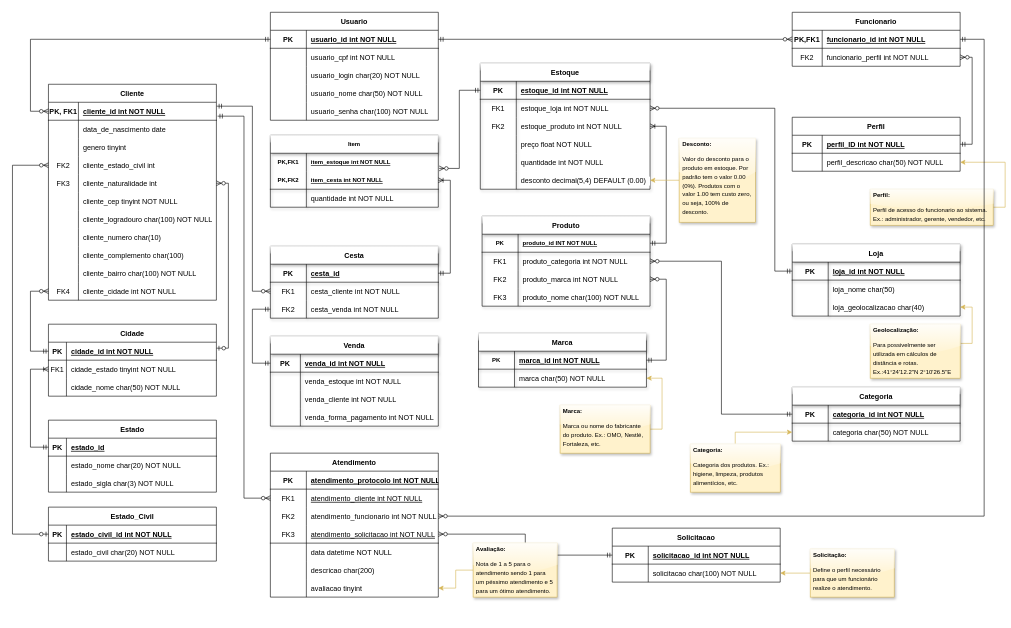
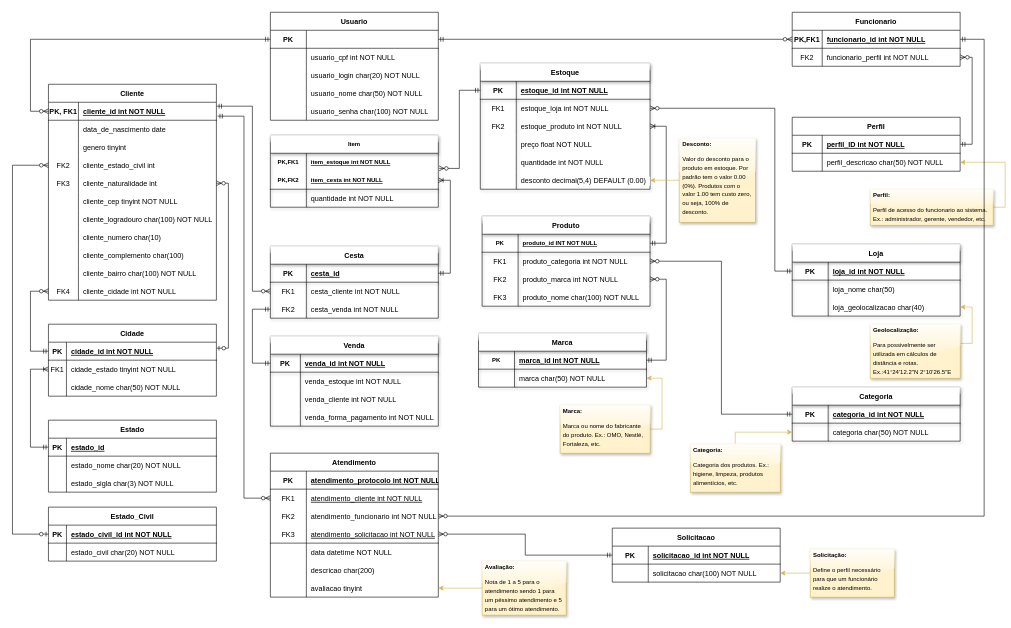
node "usuario_id int NOT NULL": removed
node "Avaliação: Nota de 1 a 5 para o atendimento sendo 1 para um péssimo atendimento e 5 para um ótimo atendimento.": moved (515, 570) -> (524, 588)
